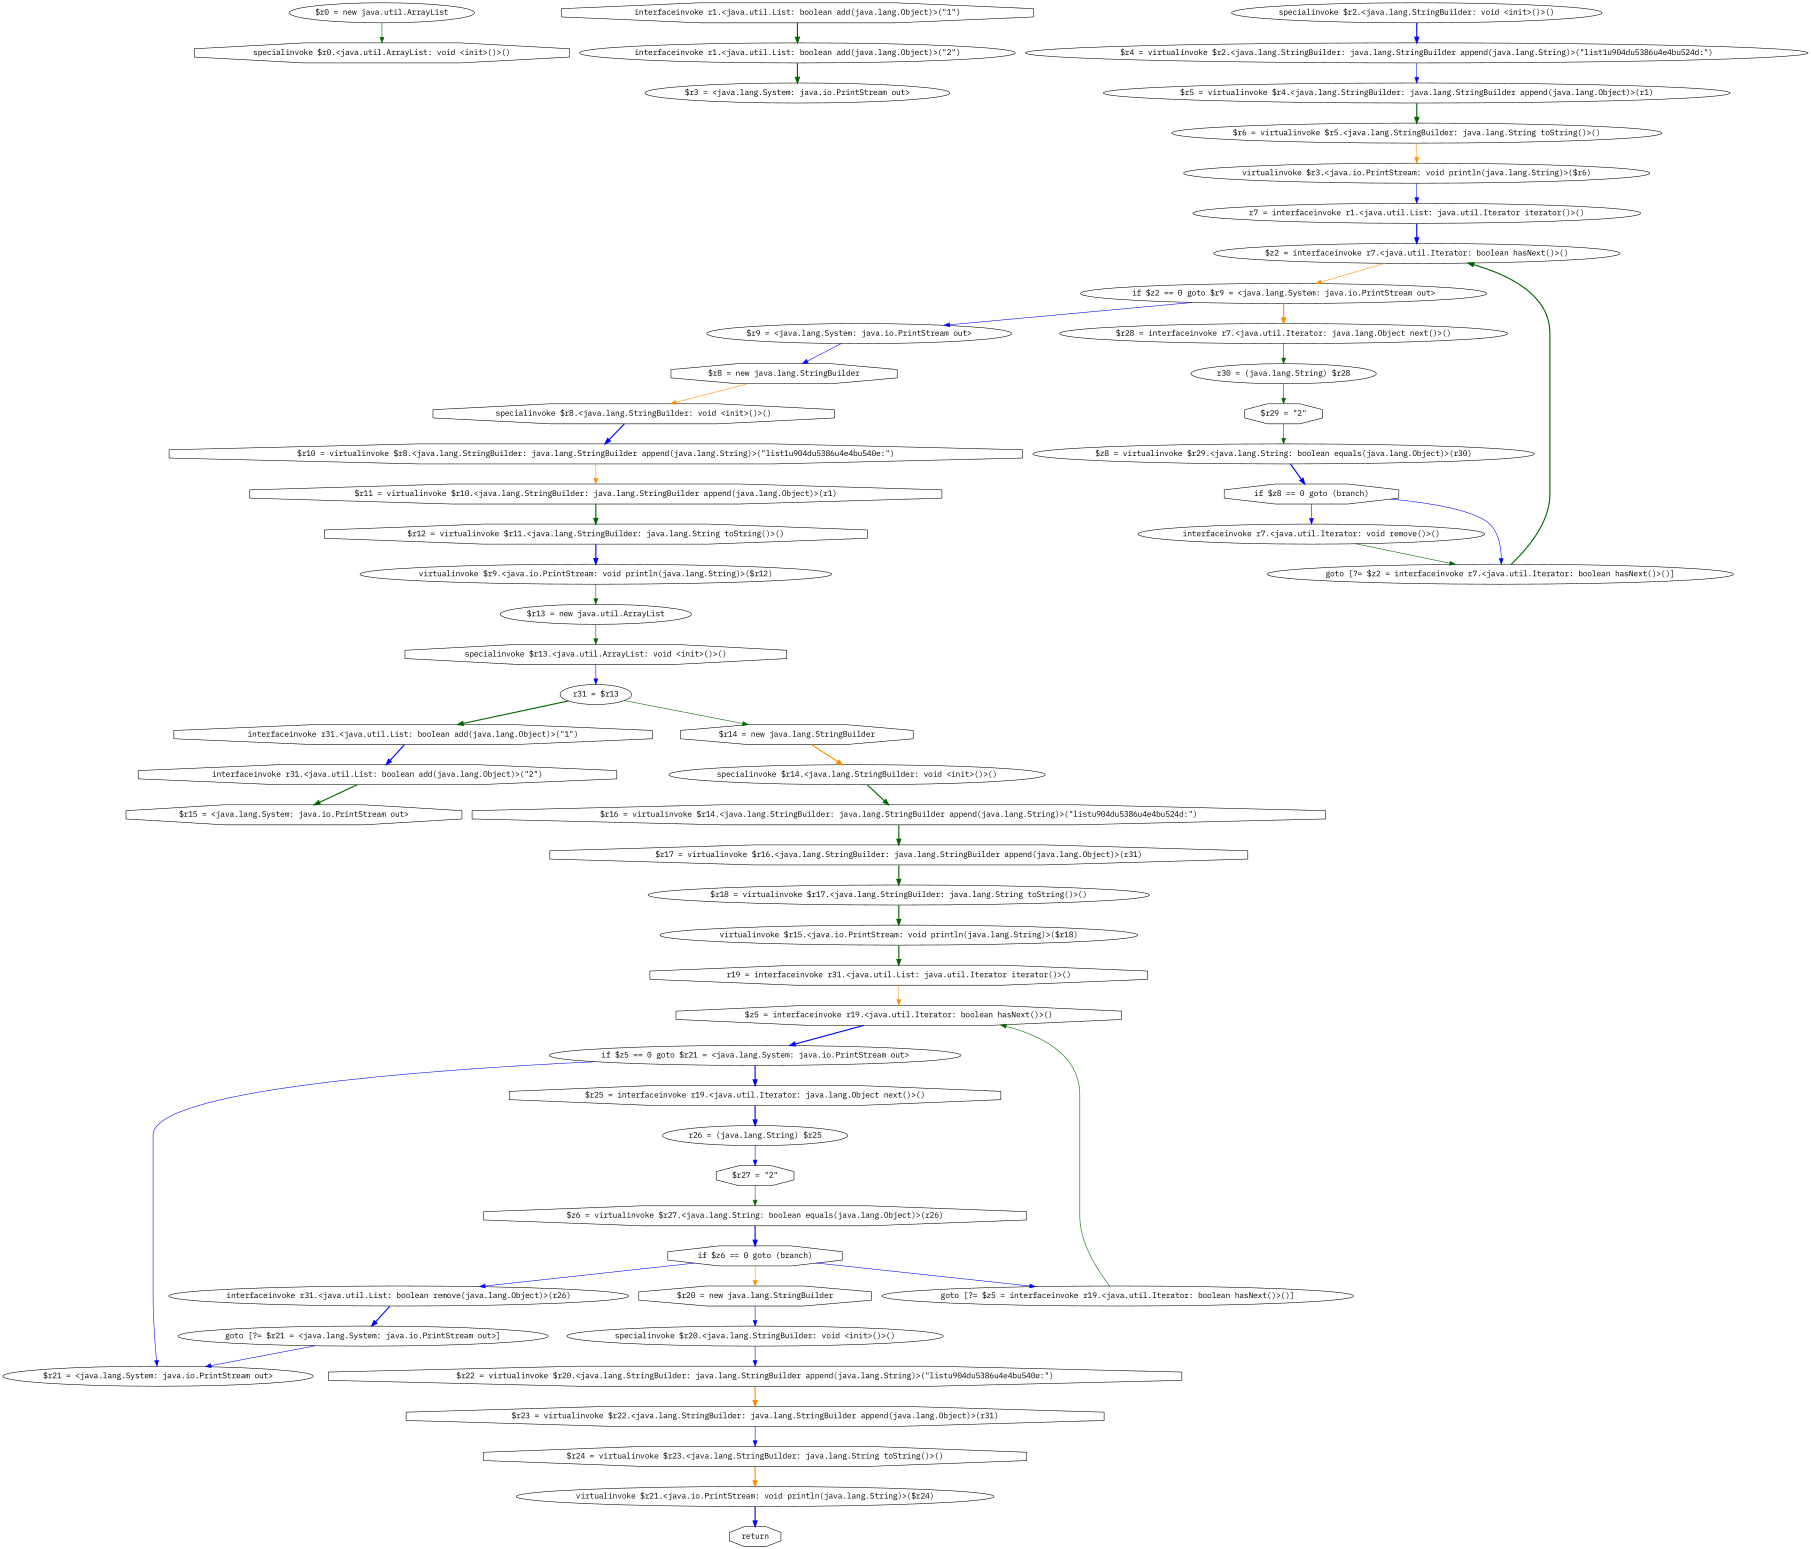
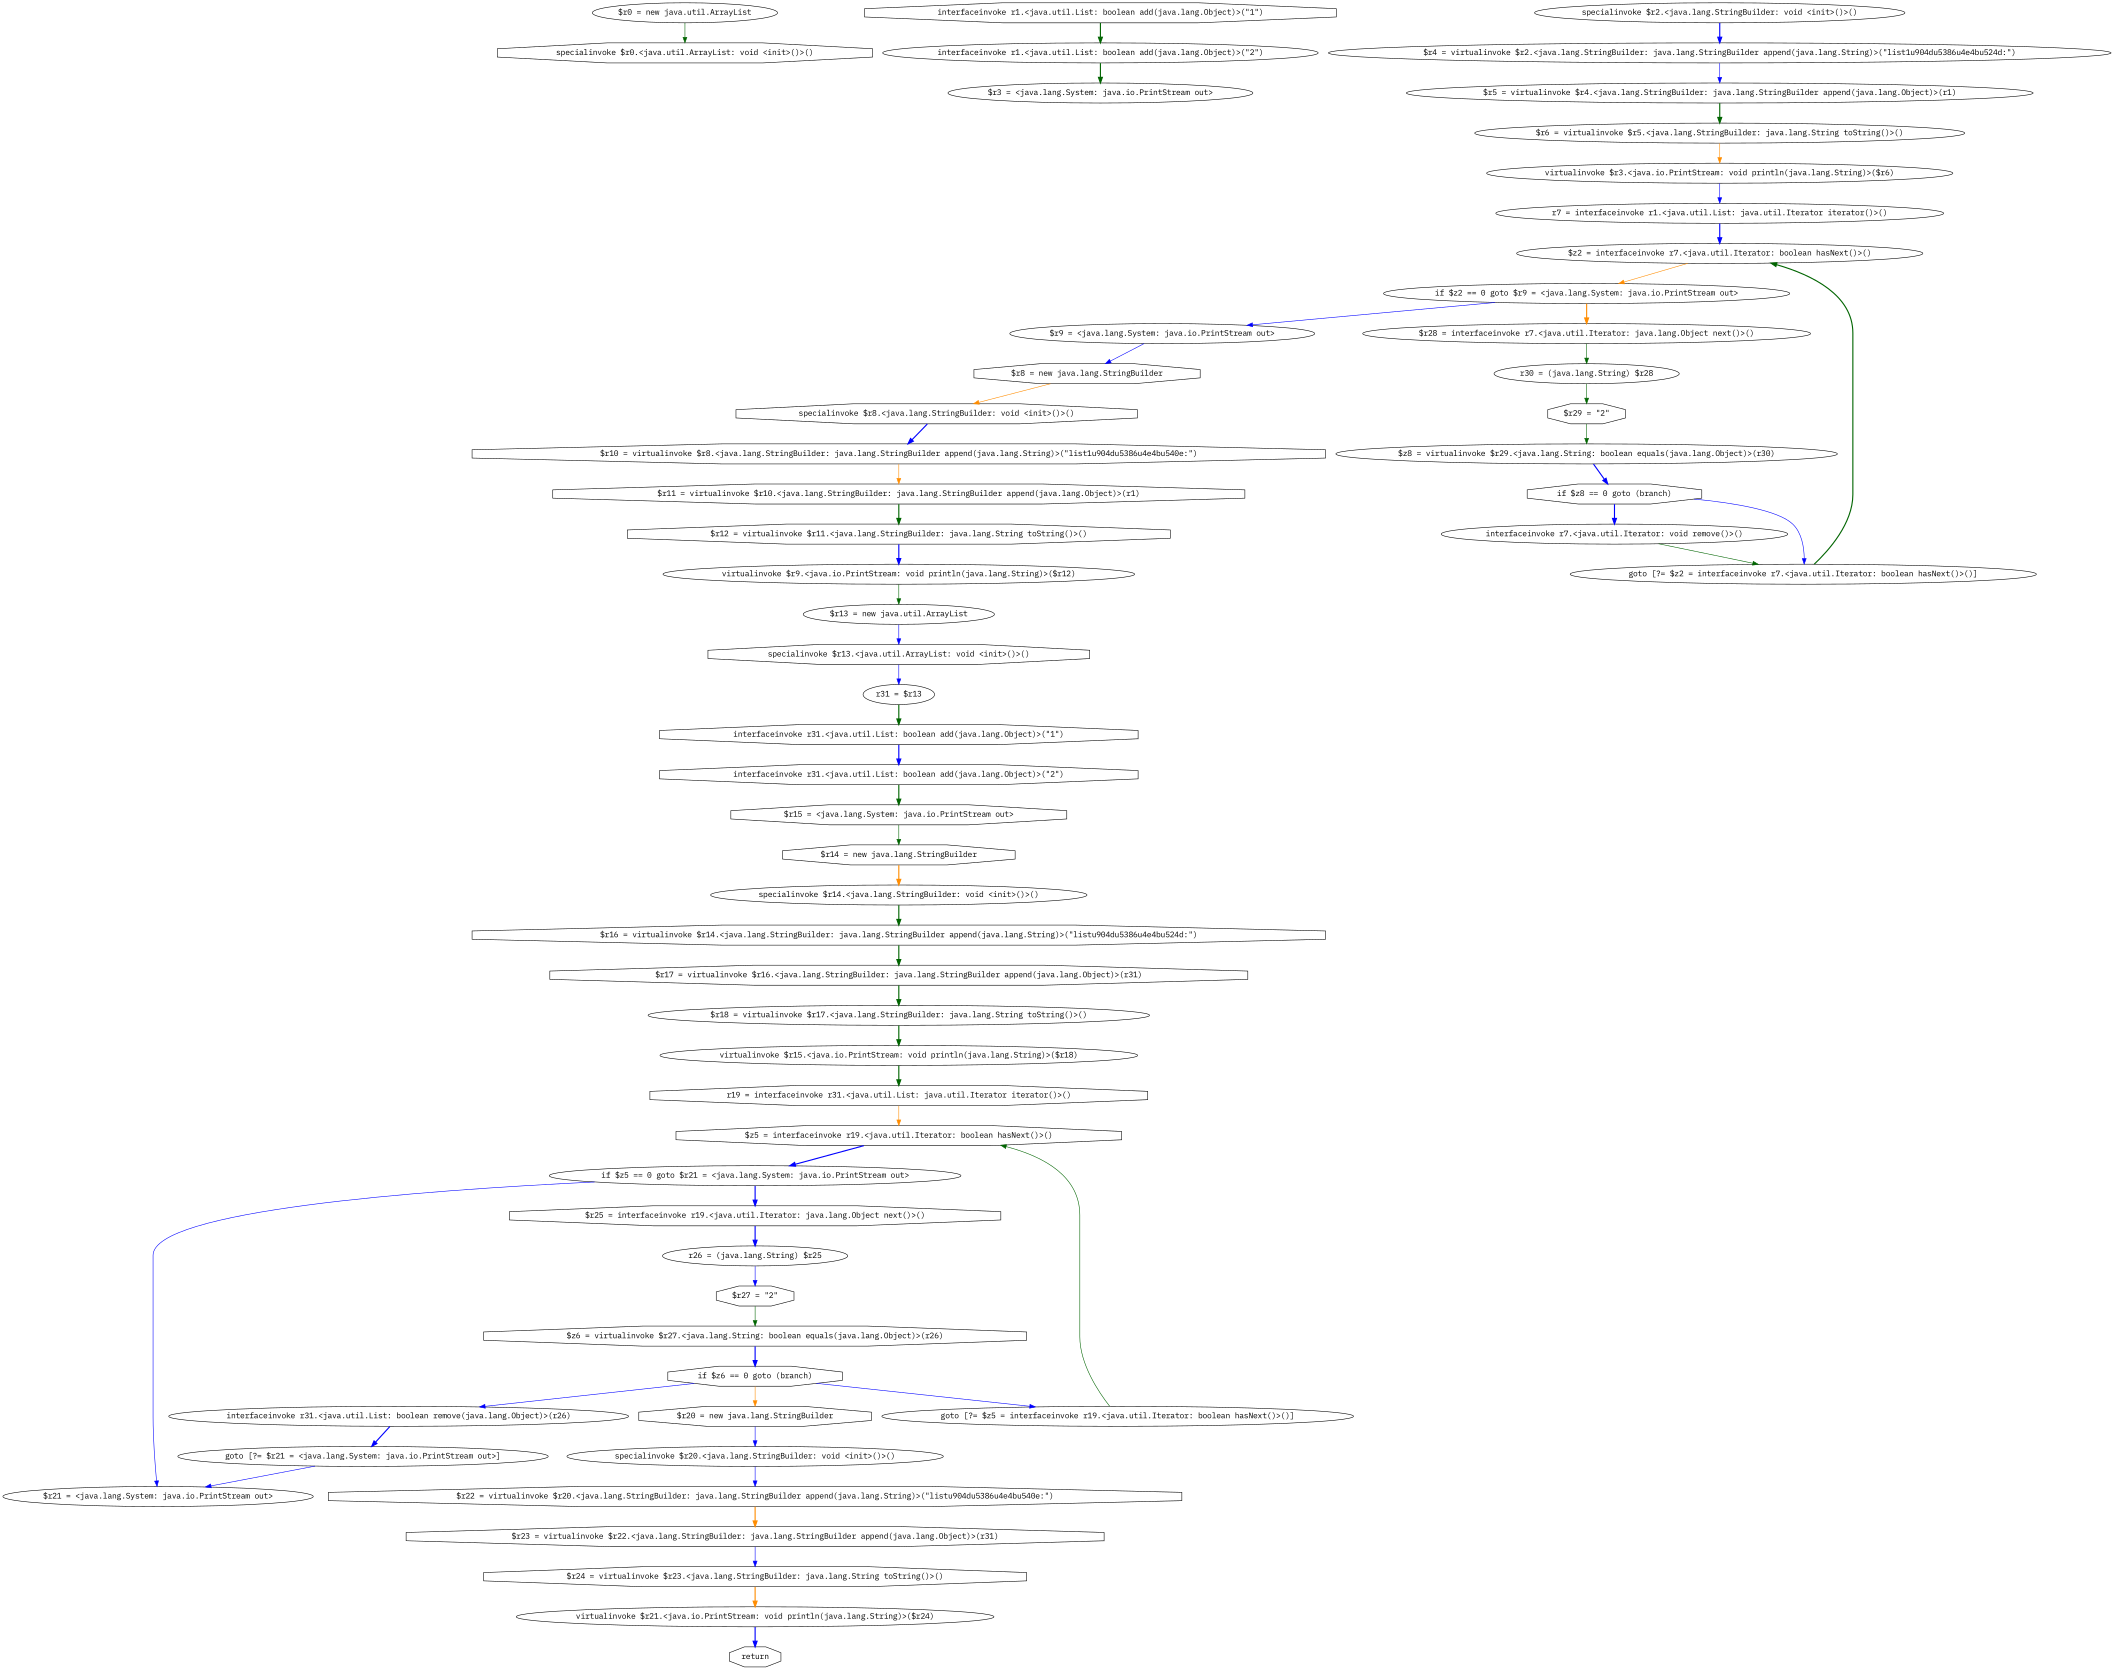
edge "if $z8 == 0 goto (branch)" -> "interfaceinvoke r7.<java.util.Iterator: void remove()>()": style solid -> bold
edge "$r13 = new java.util.ArrayList" -> "specialinvoke $r13.<java.util.ArrayList: void <init>()>()": color darkgreen -> blue
edge "r31 = $r13" -> "$r14 = new java.lang.StringBuilder": now "$r15 = <java.lang.System: java.io.PrintStream out>" -> "$r14 = new java.lang.StringBuilder"
